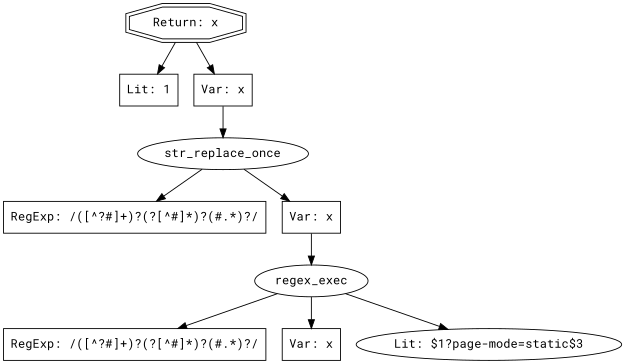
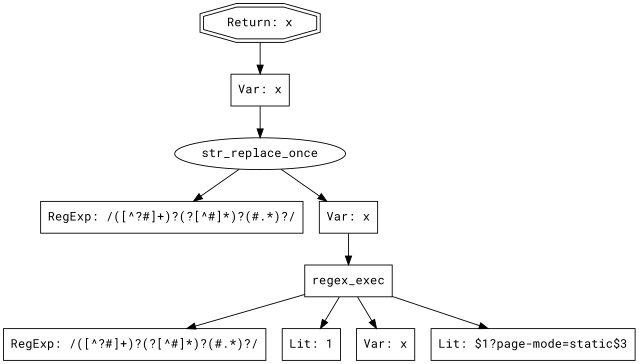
edge "Return: x" -> "Lit: 1": now "regex_exec" -> "Lit: 1"
node "regex_exec": shape ellipse -> box
node "Lit: $1?page-mode=static$3": shape ellipse -> box
